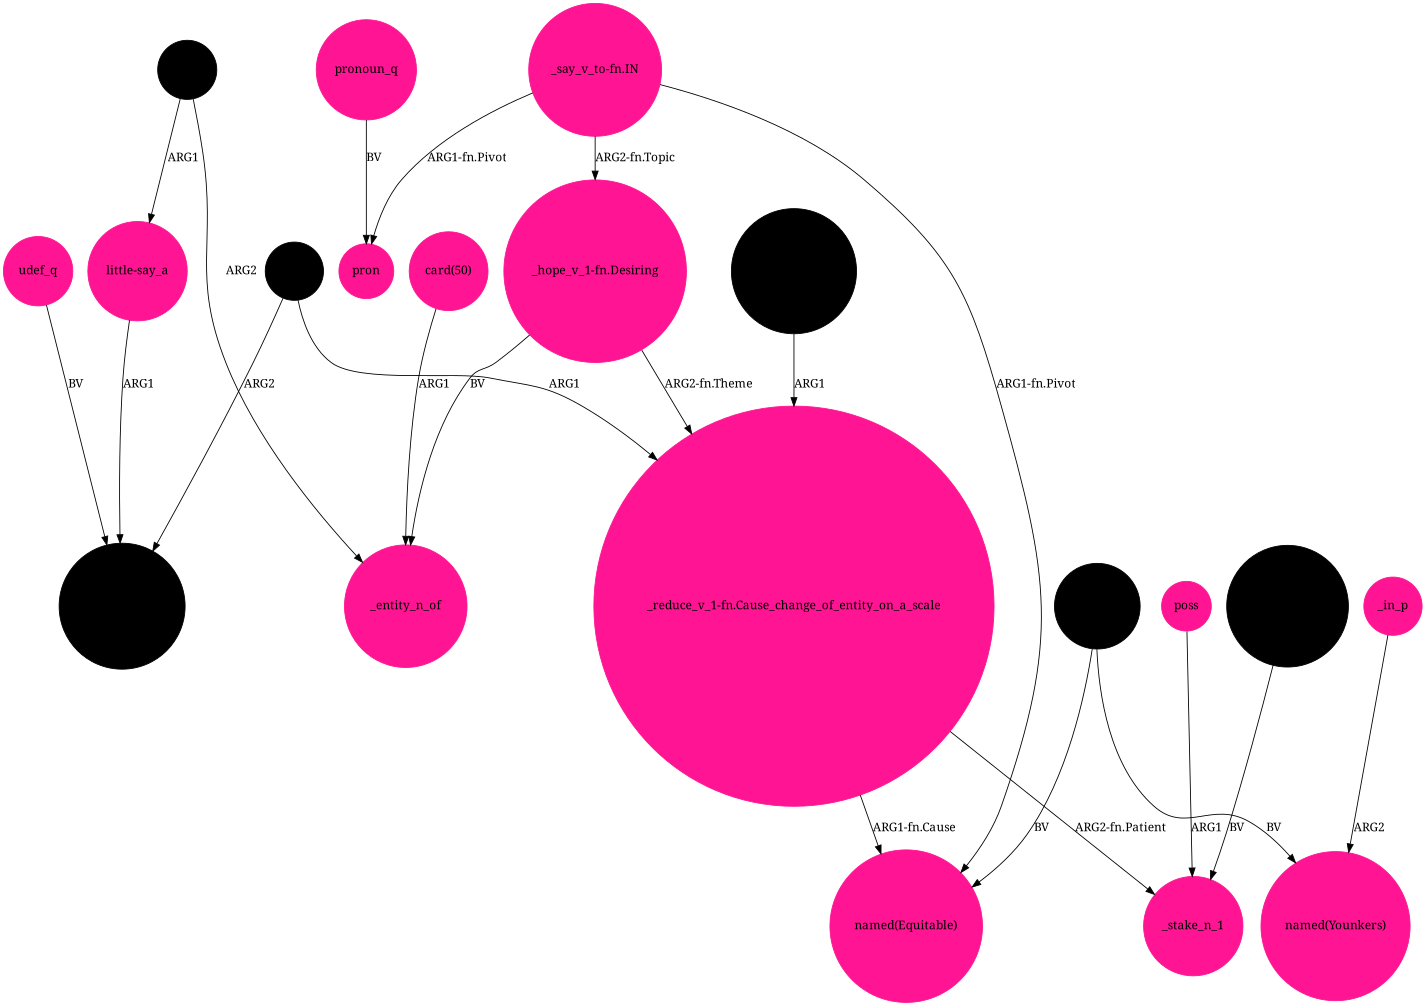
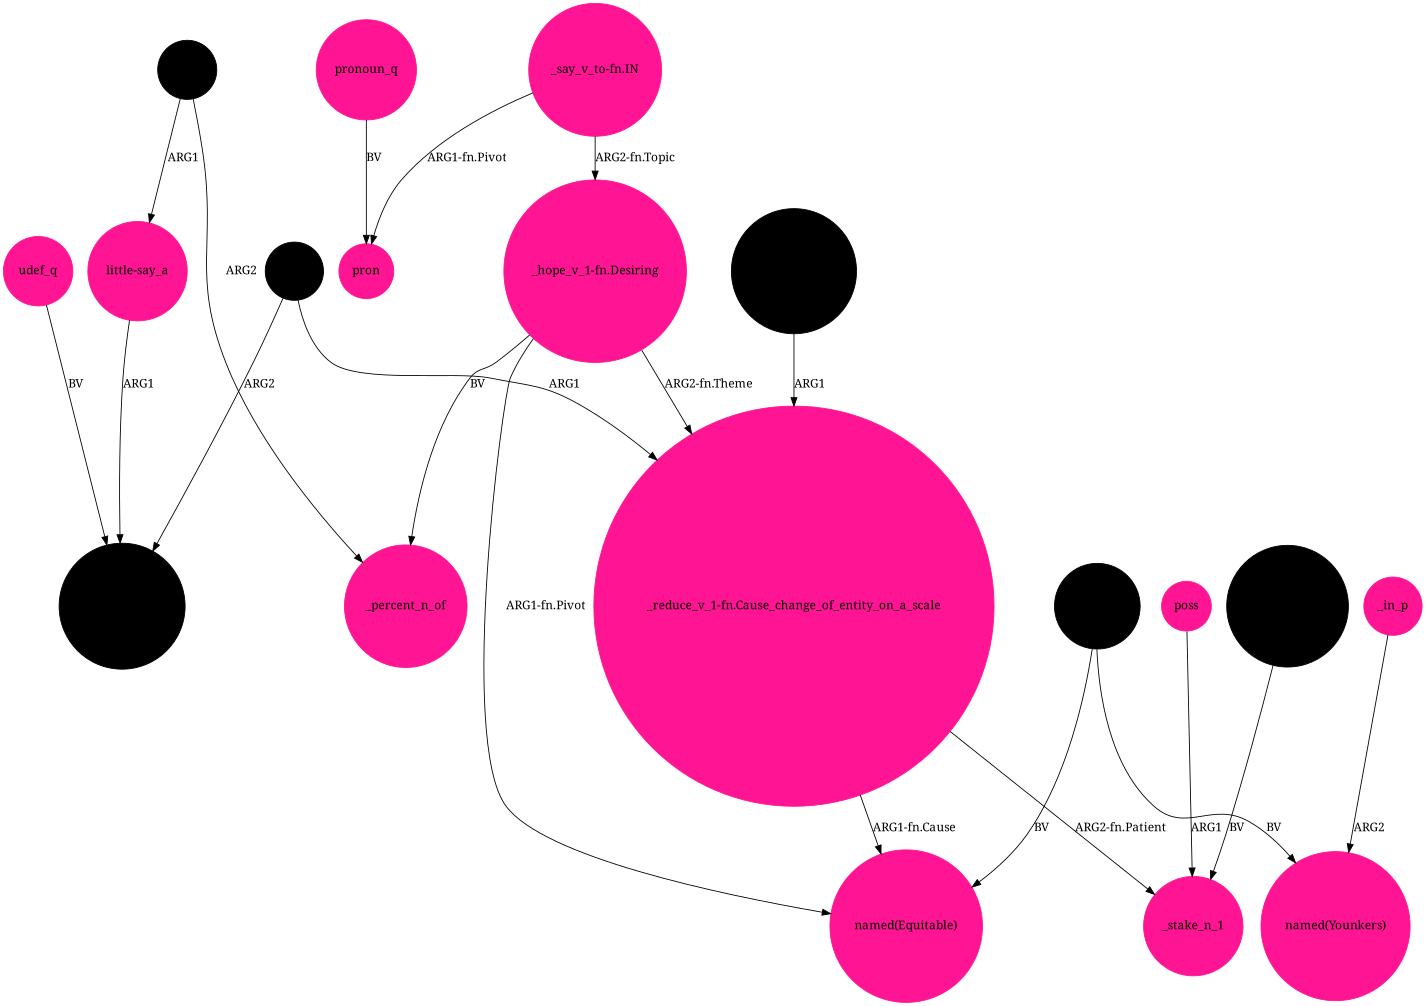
node "card(50)": removed
edge "_say_v_to-fn.IN" -> "named(Equitable)": now "_hope_v_1-fn.Desiring" -> "named(Equitable)"
node "_entity_n_of": label "_entity_n_of" -> "_percent_n_of"
